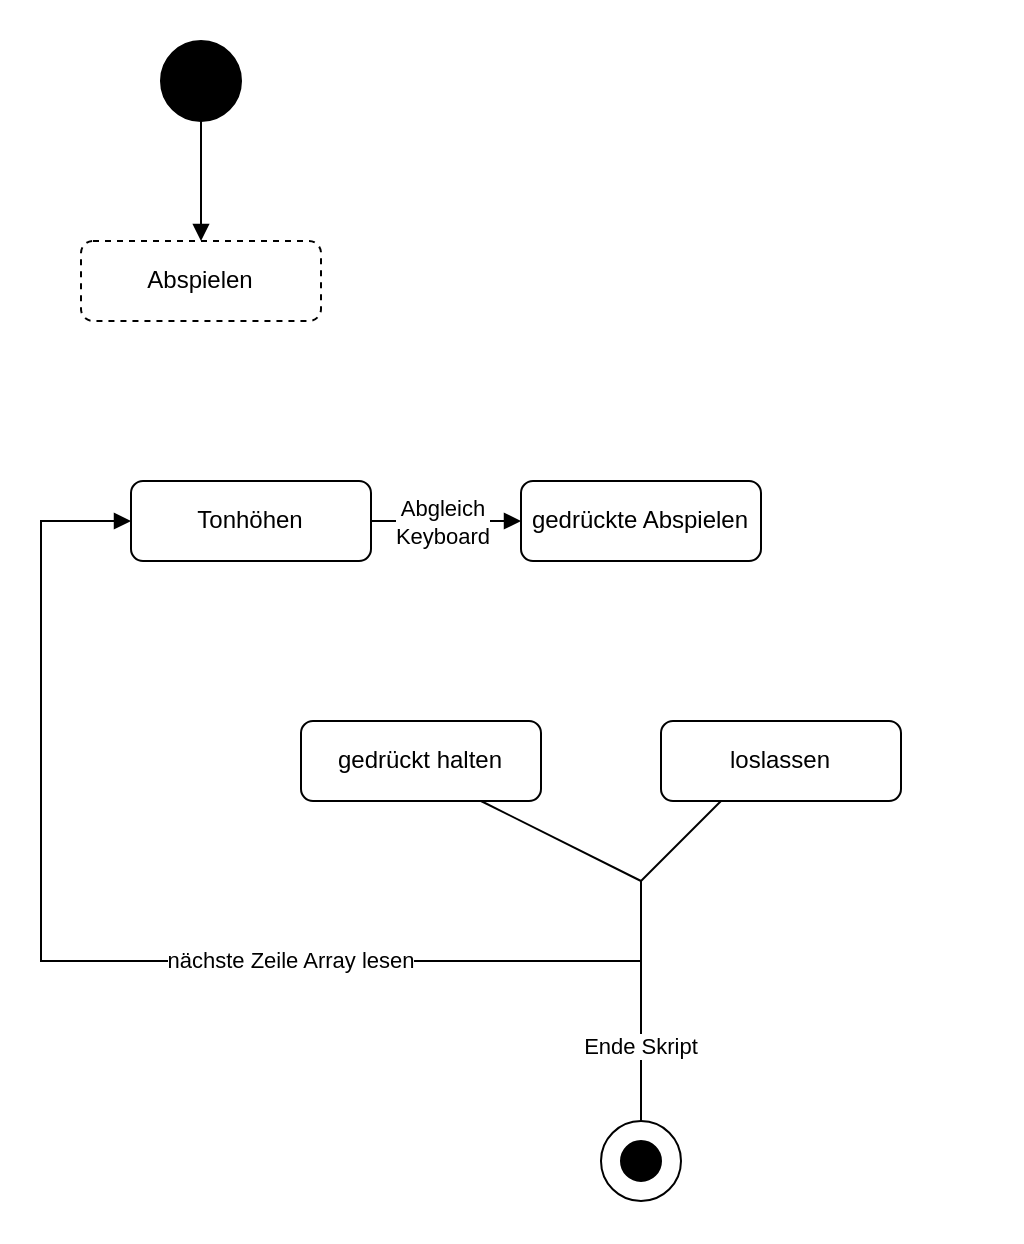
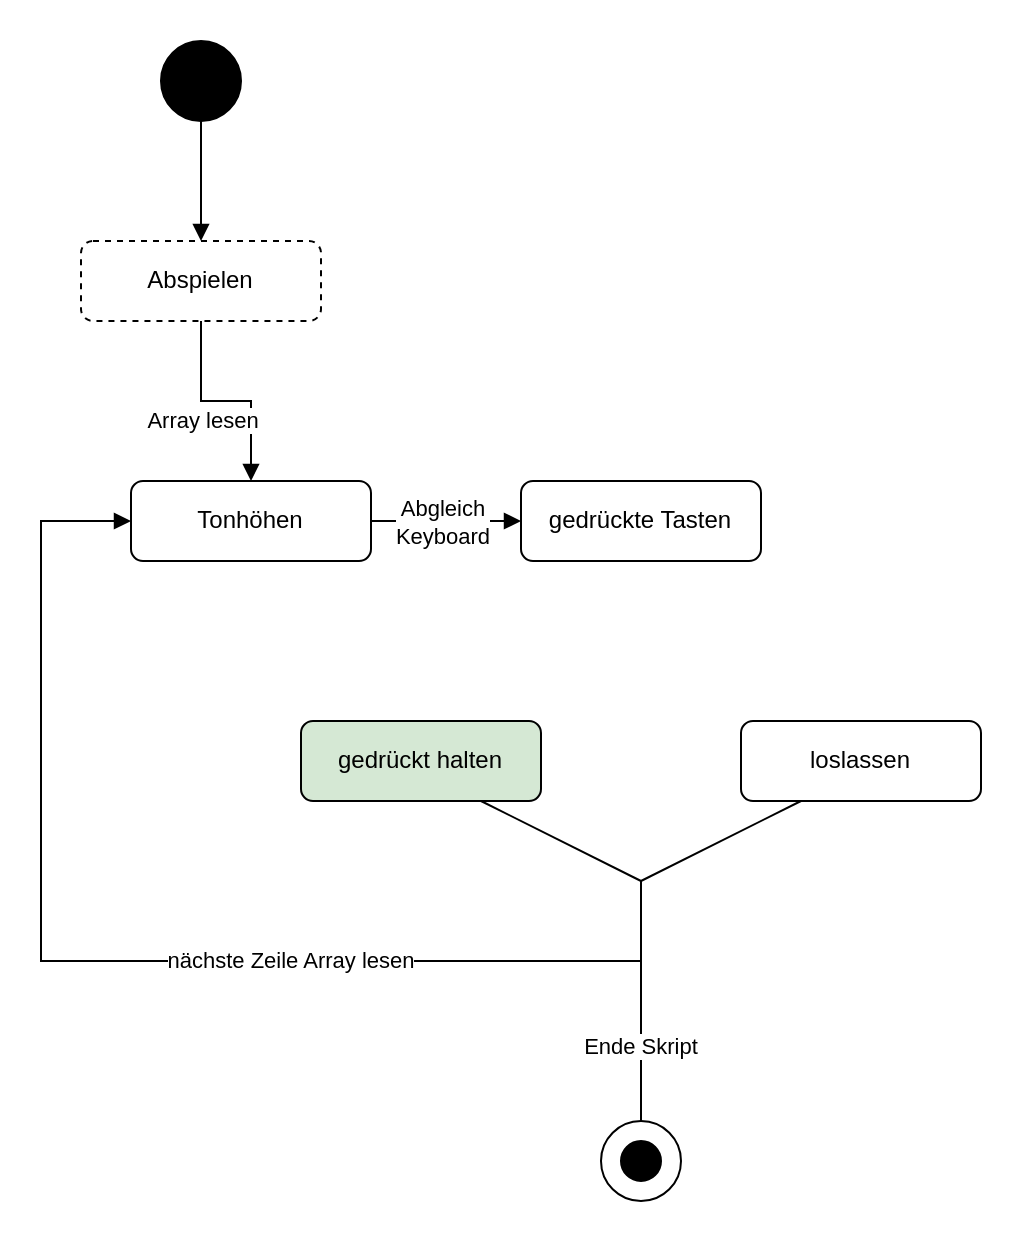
edge "Abspielen" -> "Tonhöhen": added, label "Array lesen"
node "gedrückte Abspielen": label "gedrückte Abspielen" -> "gedrückte Tasten"
node "gedrückt halten": fillcolor #ffffff -> #d5e8d4
node "loslassen": moved (781, 761) -> (861, 761)
